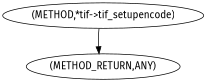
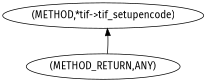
edge "(METHOD,*tif->tif_setupencode)" -> "(METHOD_RETURN,ANY)": reversed
